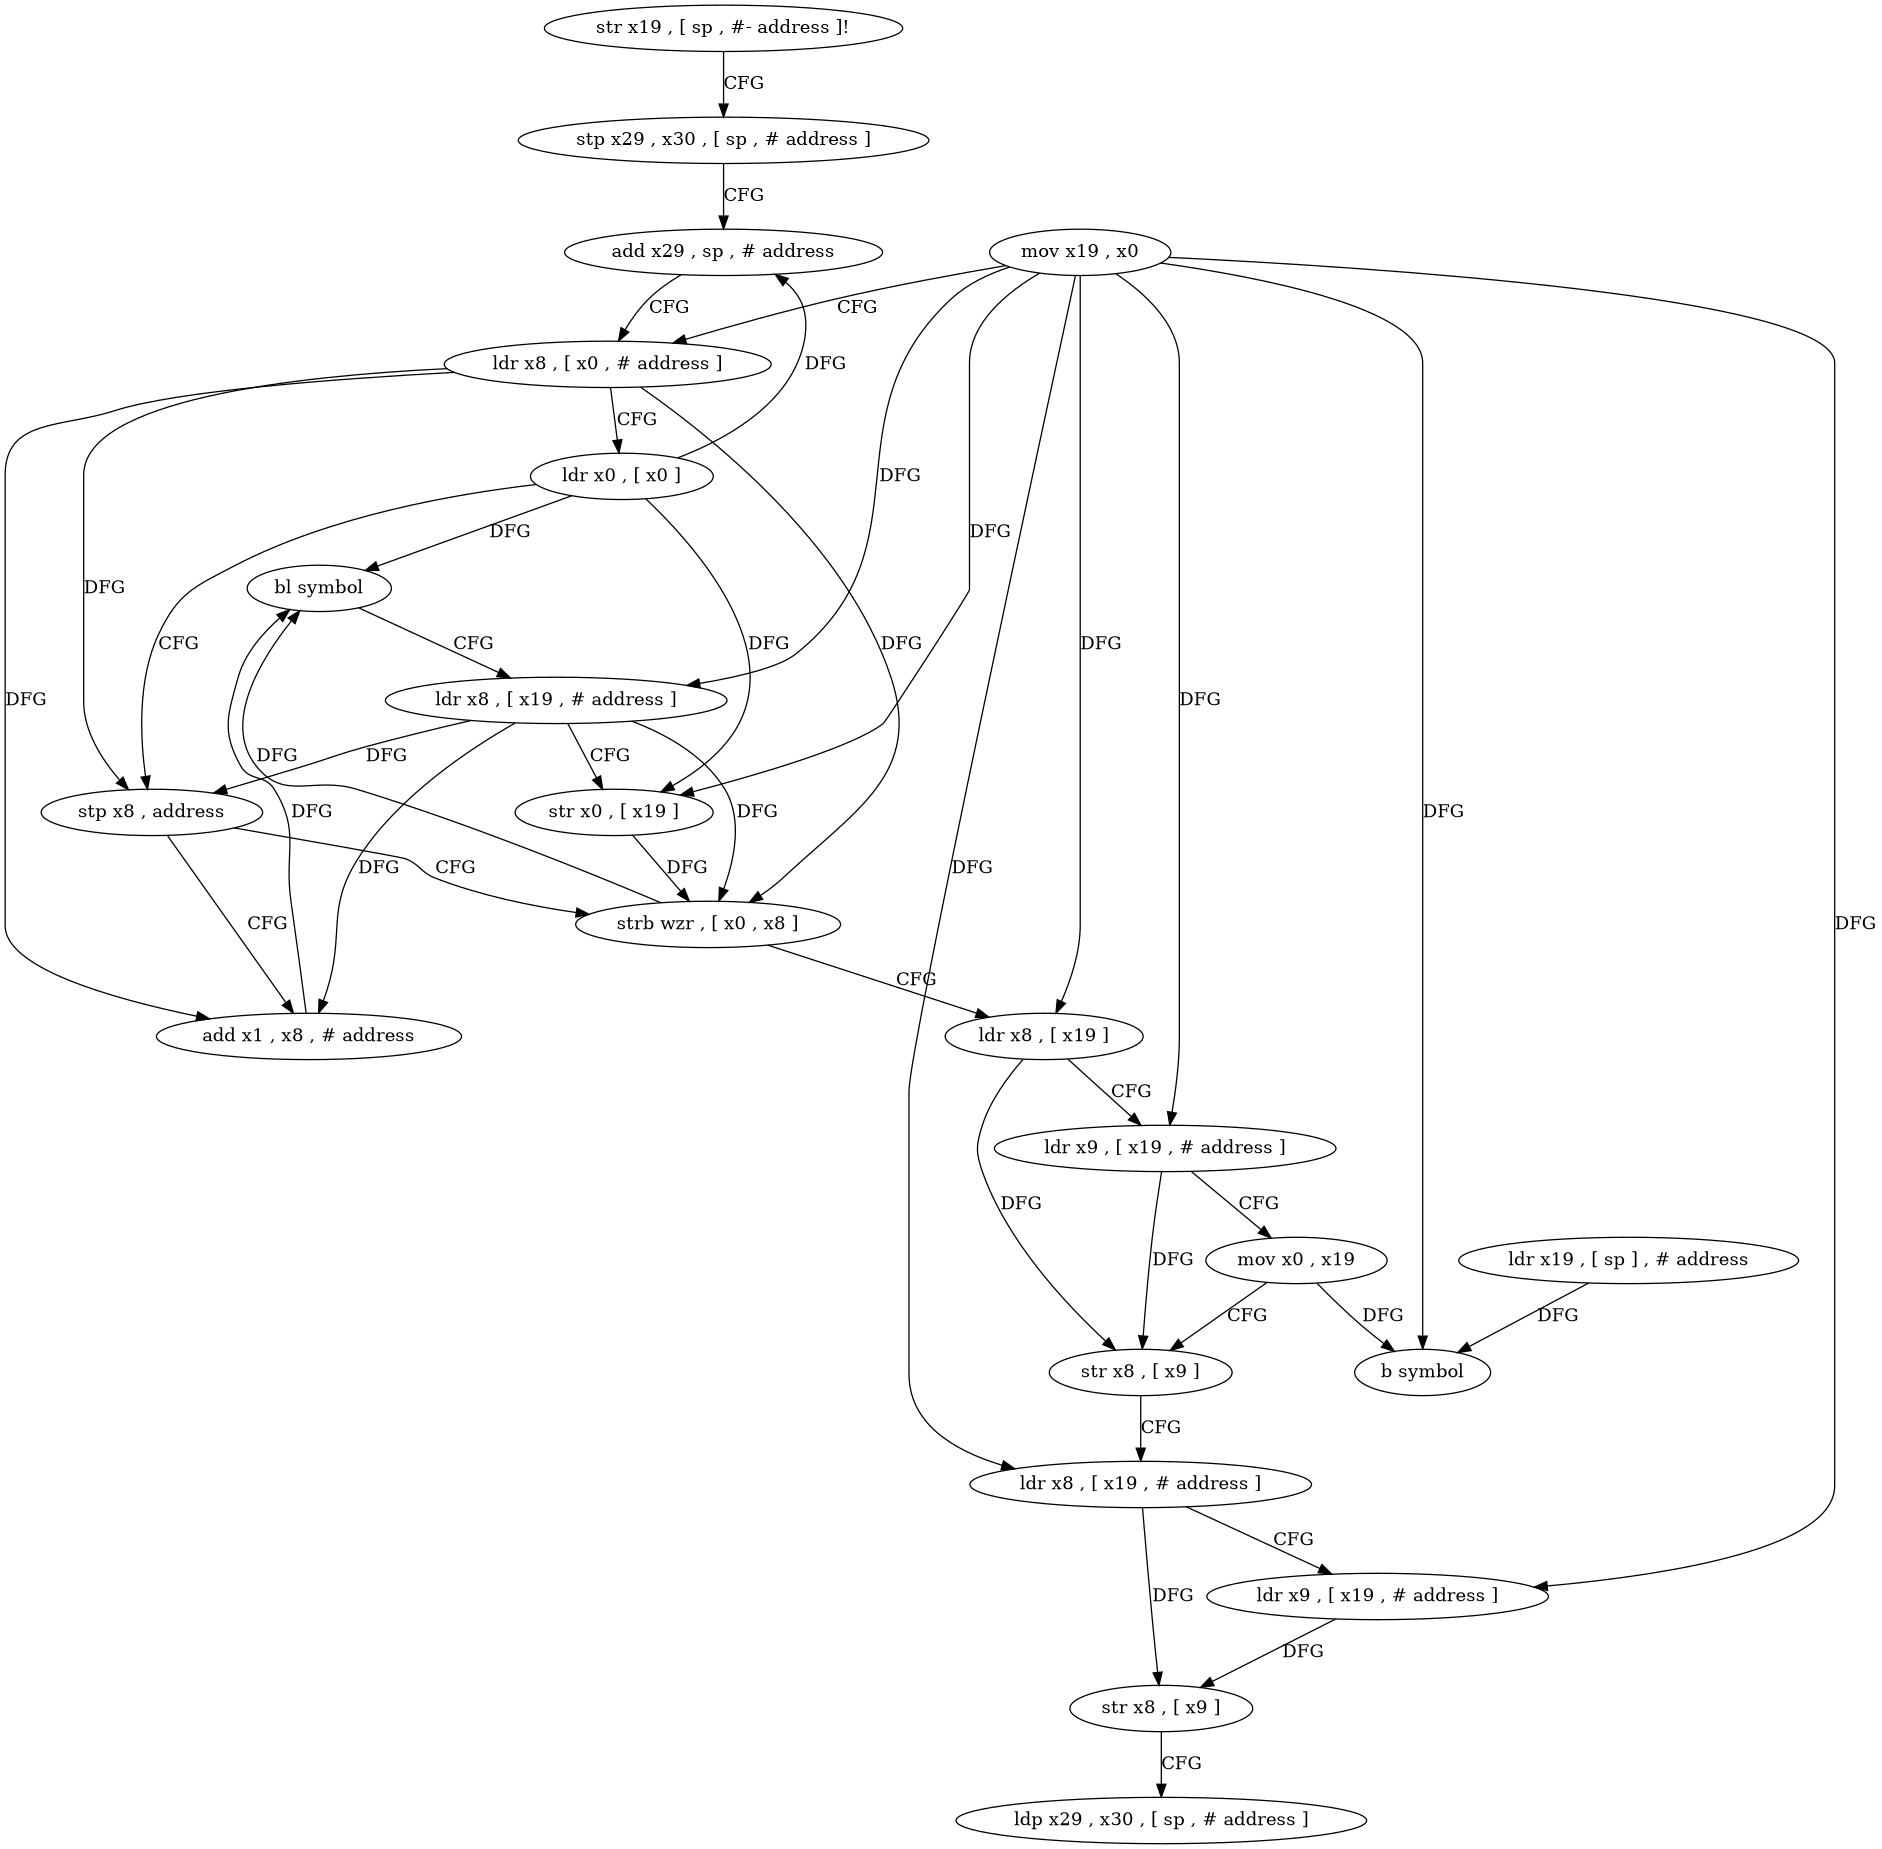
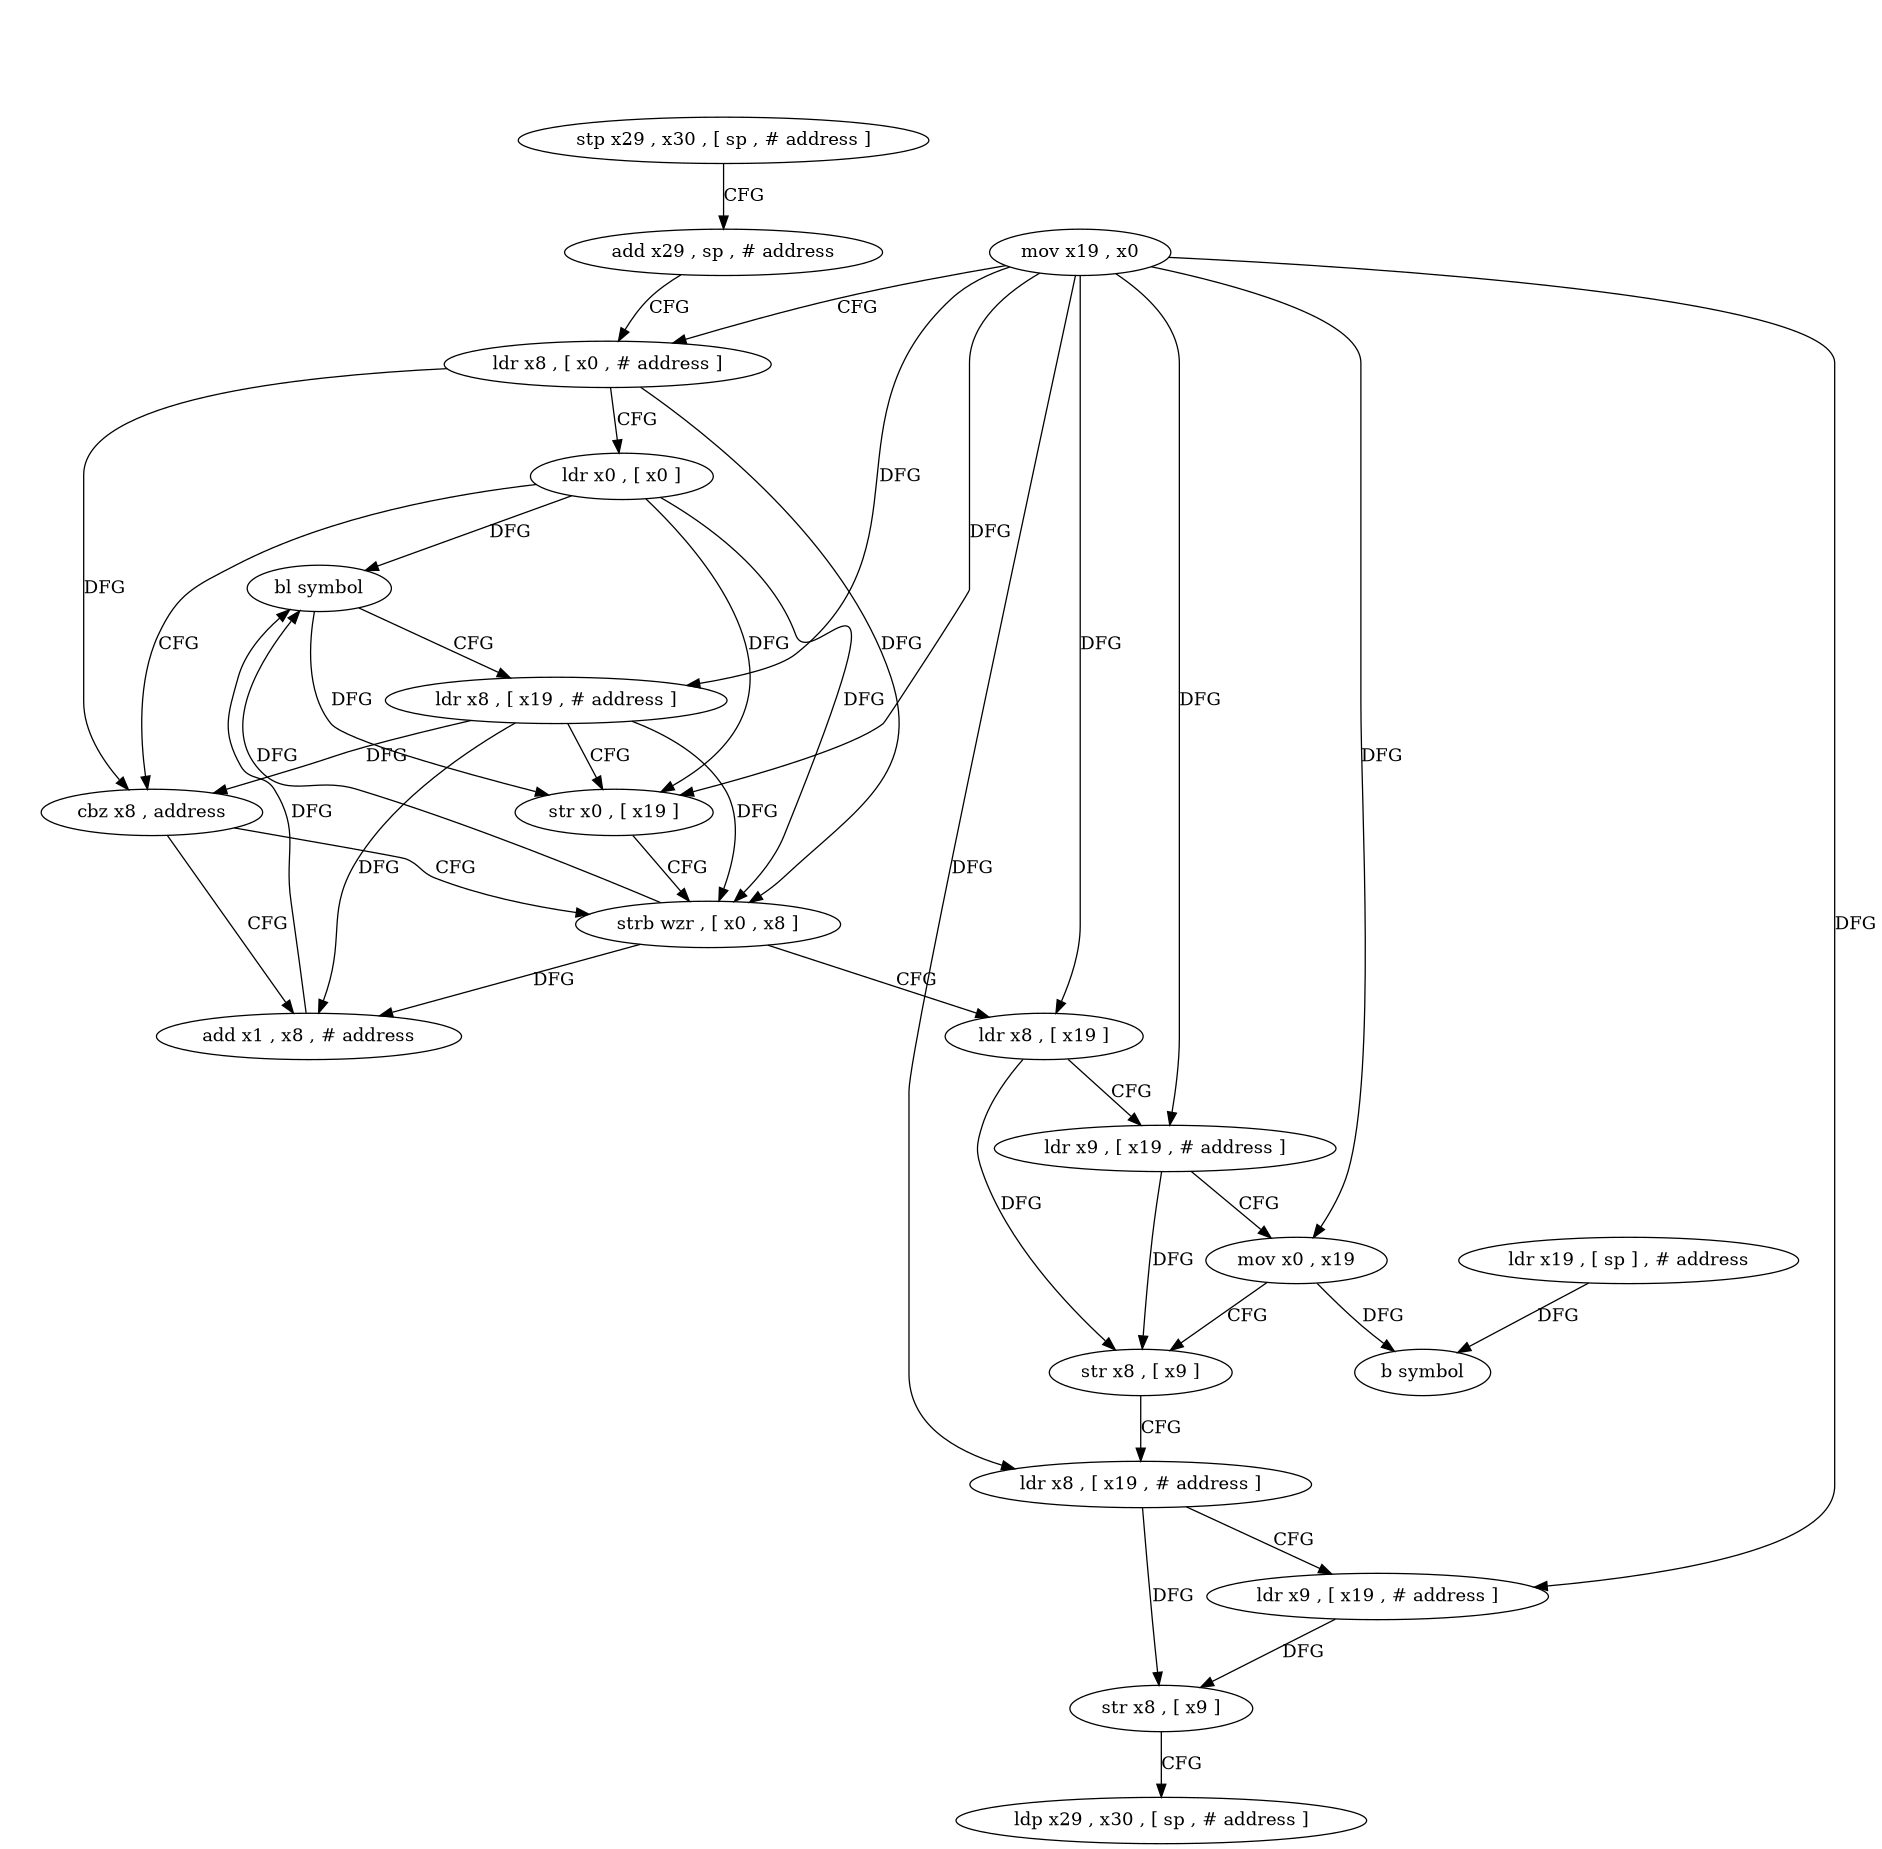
node "str x19 , [ sp , #- address ]!": removed
edge "ldr x0 , [ x0 ]" -> "add x29 , sp , # address": now "ldr x0 , [ x0 ]" -> "strb wzr , [ x0 , x8 ]"
edge "ldr x8 , [ x0 , # address ]" -> "add x1 , x8 , # address": now "strb wzr , [ x0 , x8 ]" -> "add x1 , x8 , # address"
edge "mov x19 , x0" -> "b symbol": now "mov x19 , x0" -> "mov x0 , x19"
edge "bl symbol" -> "str x0 , [ x19 ]": added, label "DFG"
node "stp x8 , address": label "stp x8 , address" -> "cbz x8 , address"
edge "str x0 , [ x19 ]" -> "strb wzr , [ x0 , x8 ]": label "DFG" -> "CFG"
